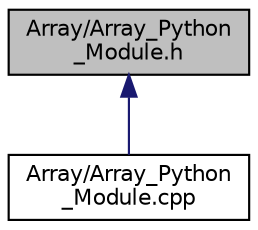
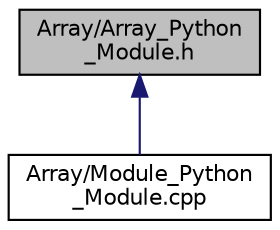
node "Array/Array_Python _Module.cpp": label "Array/Array_Python _Module.cpp" -> "Array/Module_Python _Module.cpp"
